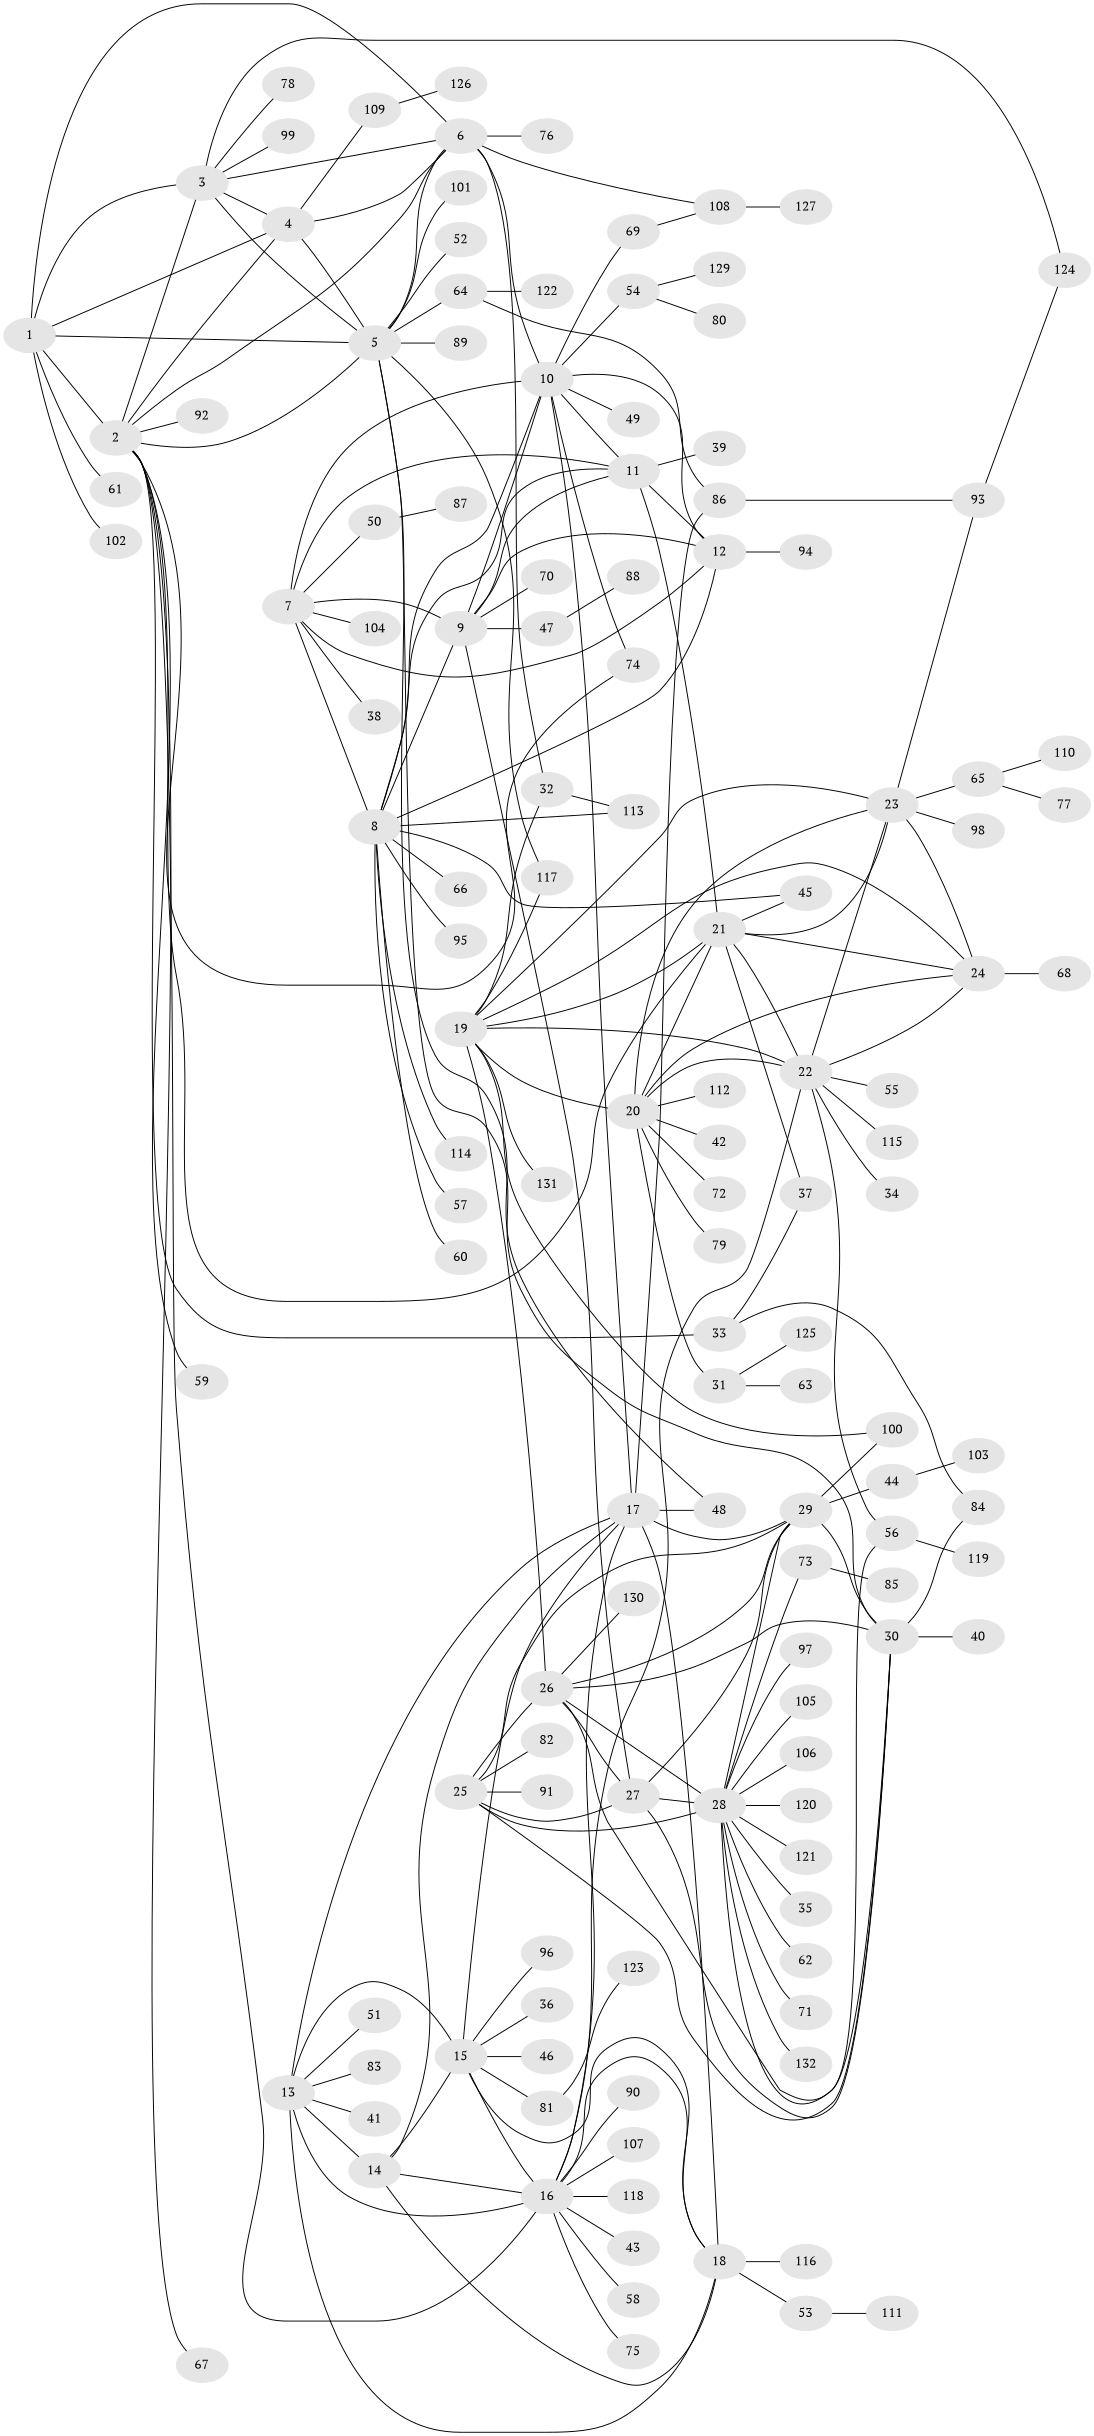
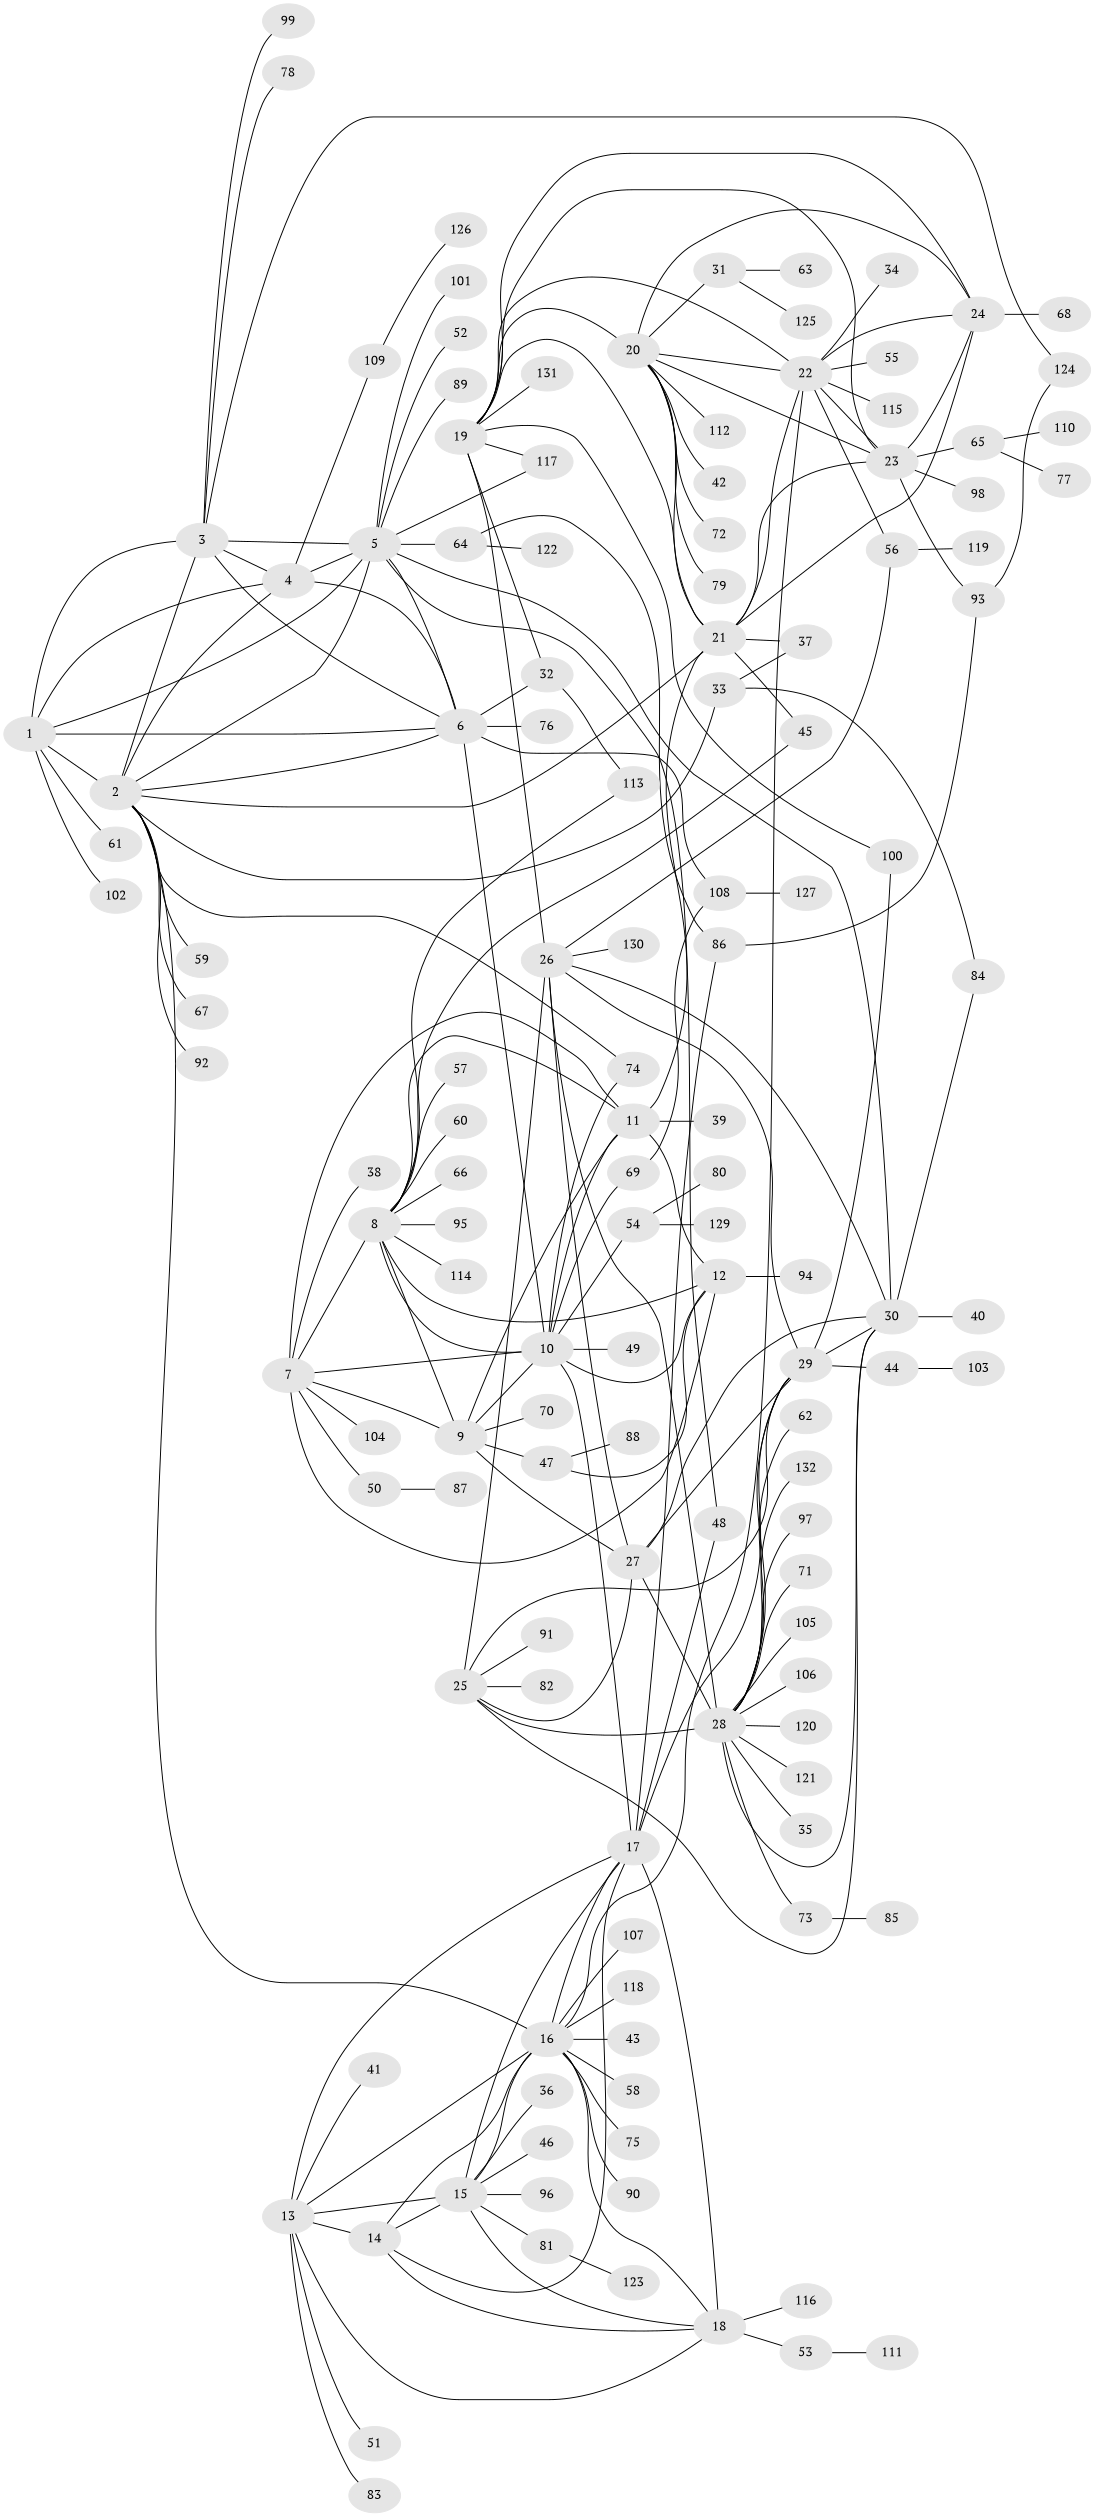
edge "12" -- "9": now "12" -- "47"
